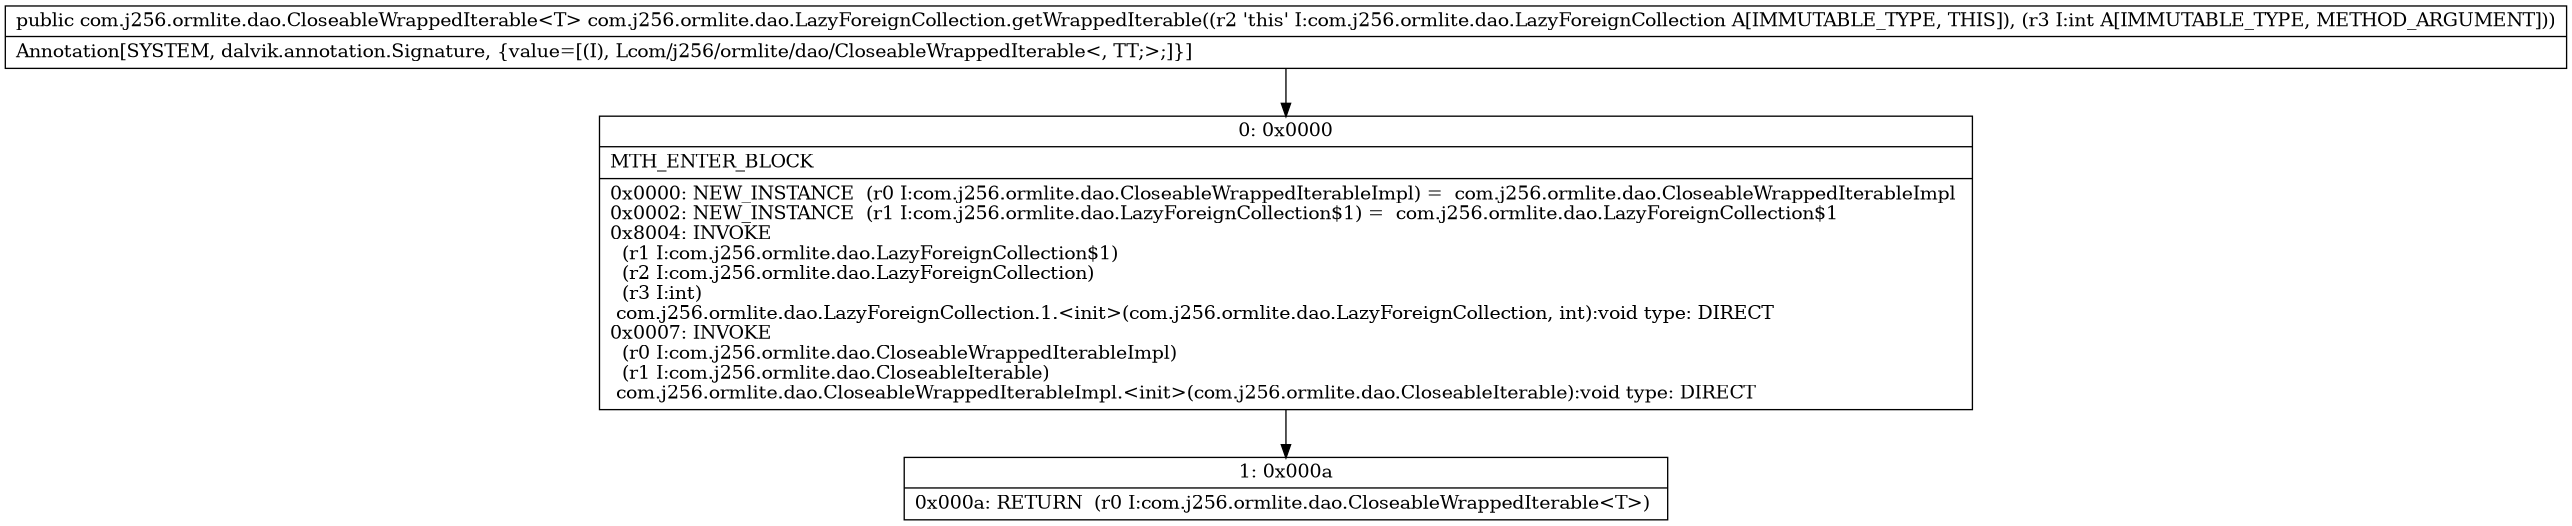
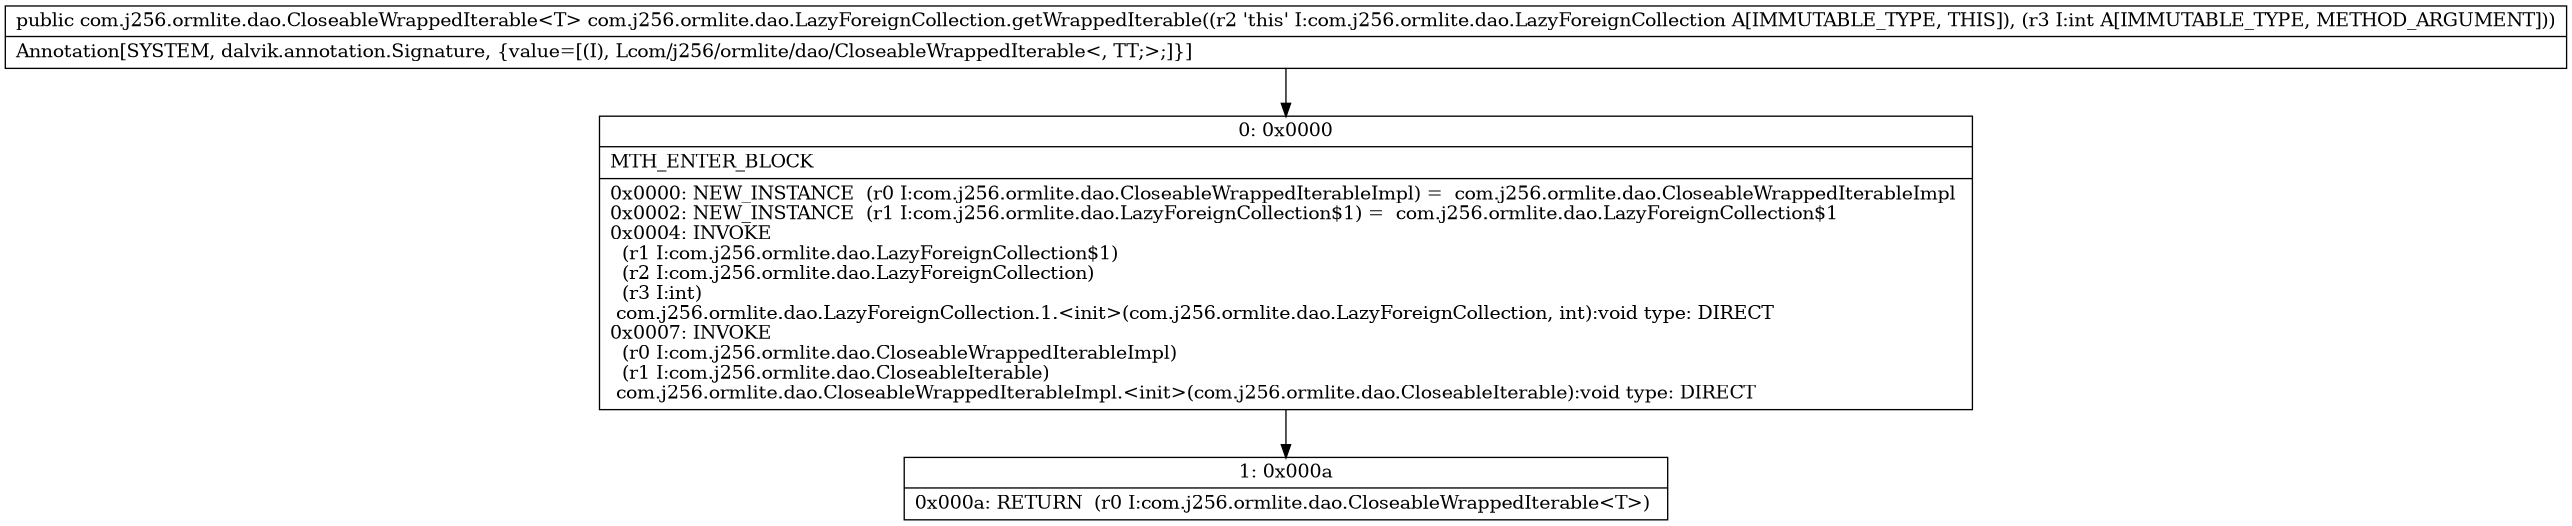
node "0: 0x0000": text "0x8004: INVOKE" -> "0x0004: INVOKE"
